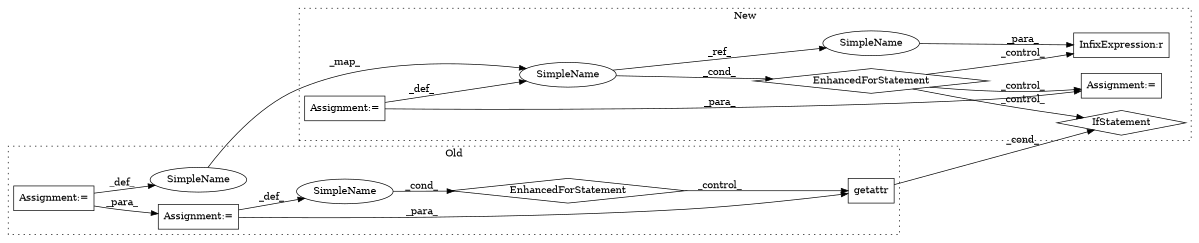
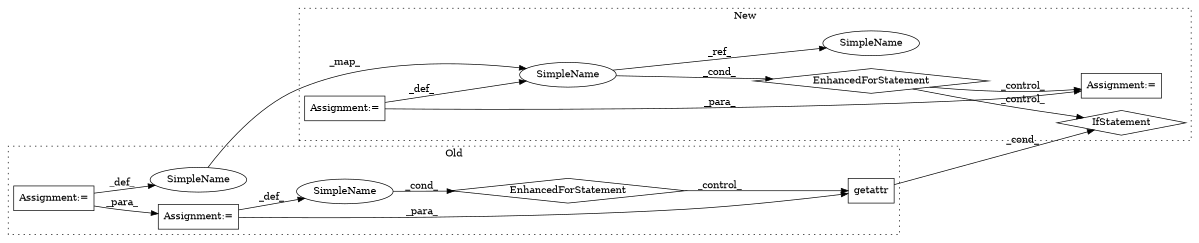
node "InfixExpression:r": removed
